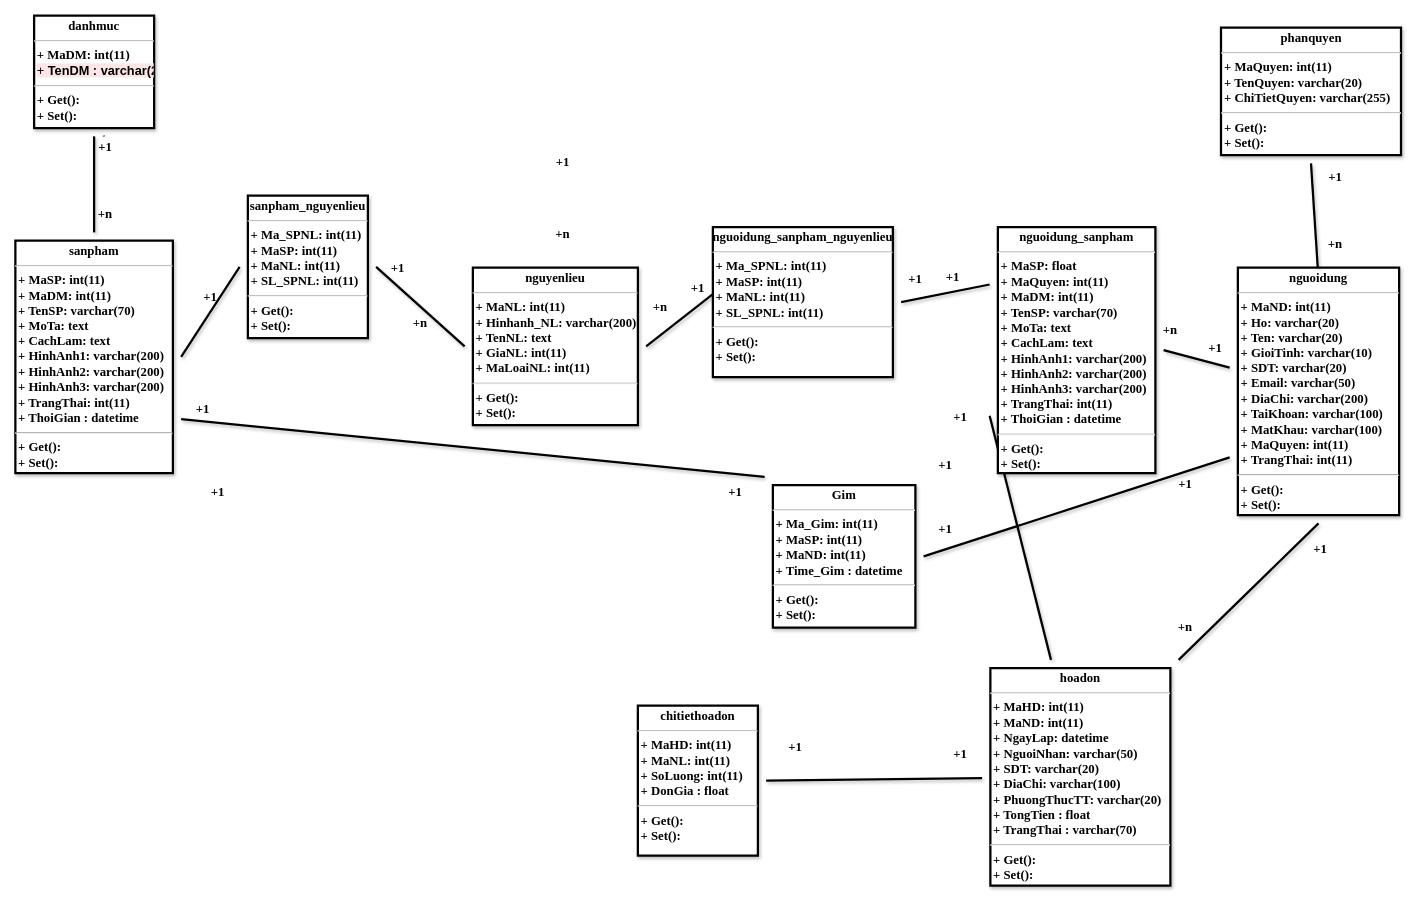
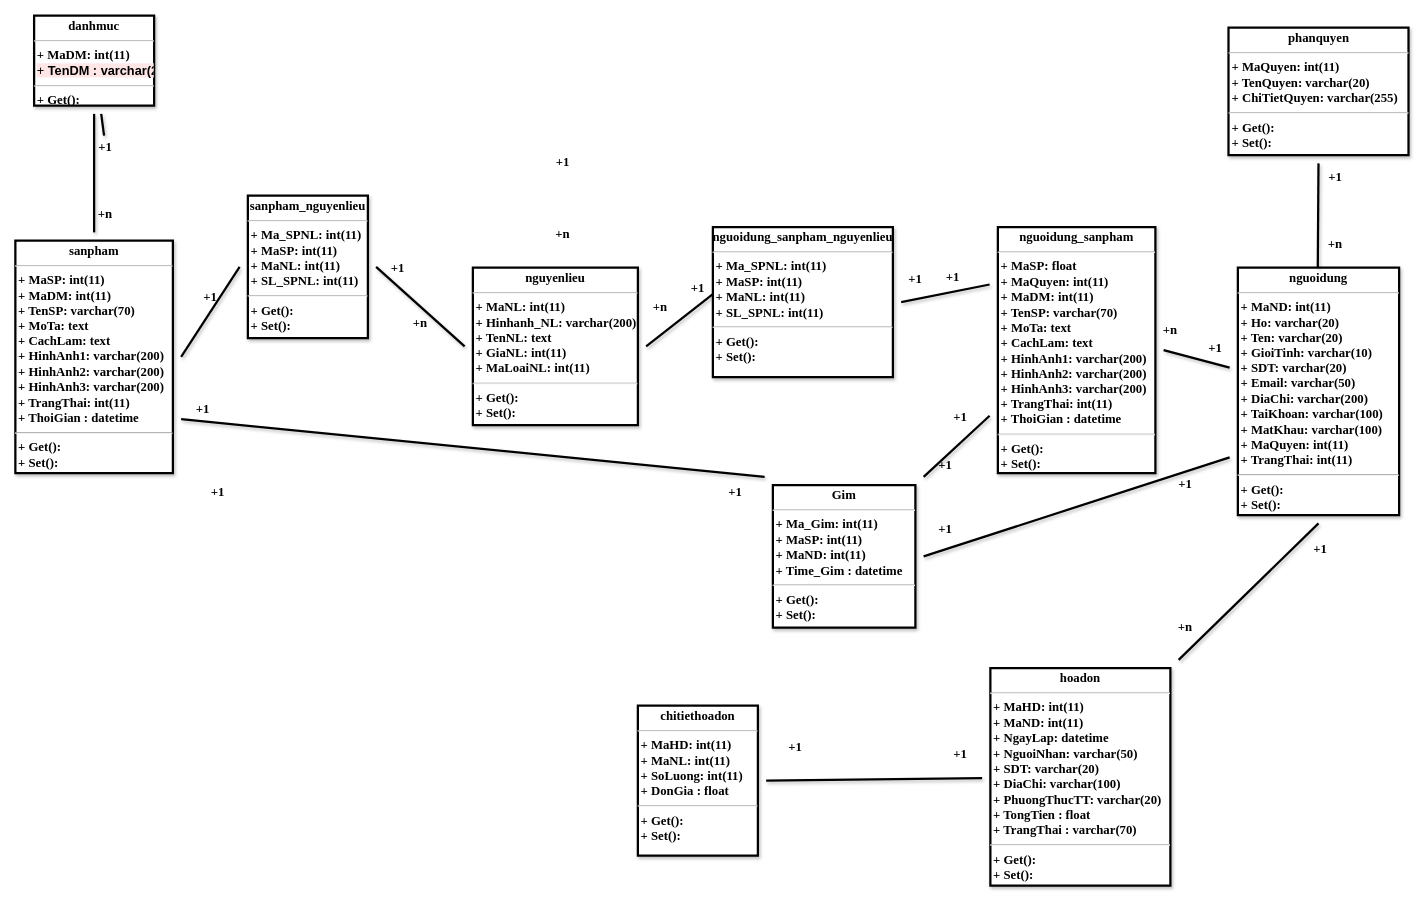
node "danhmuc + MaDM: int(11) + TenDM : varchar(255) + Get(): + Set():": size 120x113 -> 120x90
node "phanquyen + MaQuyen: int(11) + TenQuyen: varchar(20) + ChiTietQuyen: varchar(255) + Get(): + Set():": moved (1311, 91) -> (1319, 91)
edge "nguoidung_sanpham + MaSP: float + MaQuyen: int(11) + MaDM: int(11) + TenSP: varchar(70) + MoTa: text + CachLam: text + HinhAnh1: varchar(200) + HinhAnh2: varchar(200) + HinhAnh3: varchar(200) + TrangThai: int(11) + ThoiGian : datetime + Get(): + Set():" -- "hoadon + MaHD: int(11) + MaND: int(11) + NgayLap: datetime + NguoiNhan: varchar(50) + SDT: varchar(20) + DiaChi: varchar(100) + PhuongThucTT: varchar(20) + TongTien : float + TrangThai : varchar(70) + Get(): + Set():": now "nguoidung_sanpham + MaSP: float + MaQuyen: int(11) + MaDM: int(11) + TenSP: varchar(70) + MoTa: text + CachLam: text + HinhAnh1: varchar(200) + HinhAnh2: varchar(200) + HinhAnh3: varchar(200) + TrangThai: int(11) + ThoiGian : datetime + Get(): + Set():" -- "Gim + Ma_Gim: int(11) + MaSP: int(11) + MaND: int(11) + Time_Gim : datetime + Get(): + Set():"
